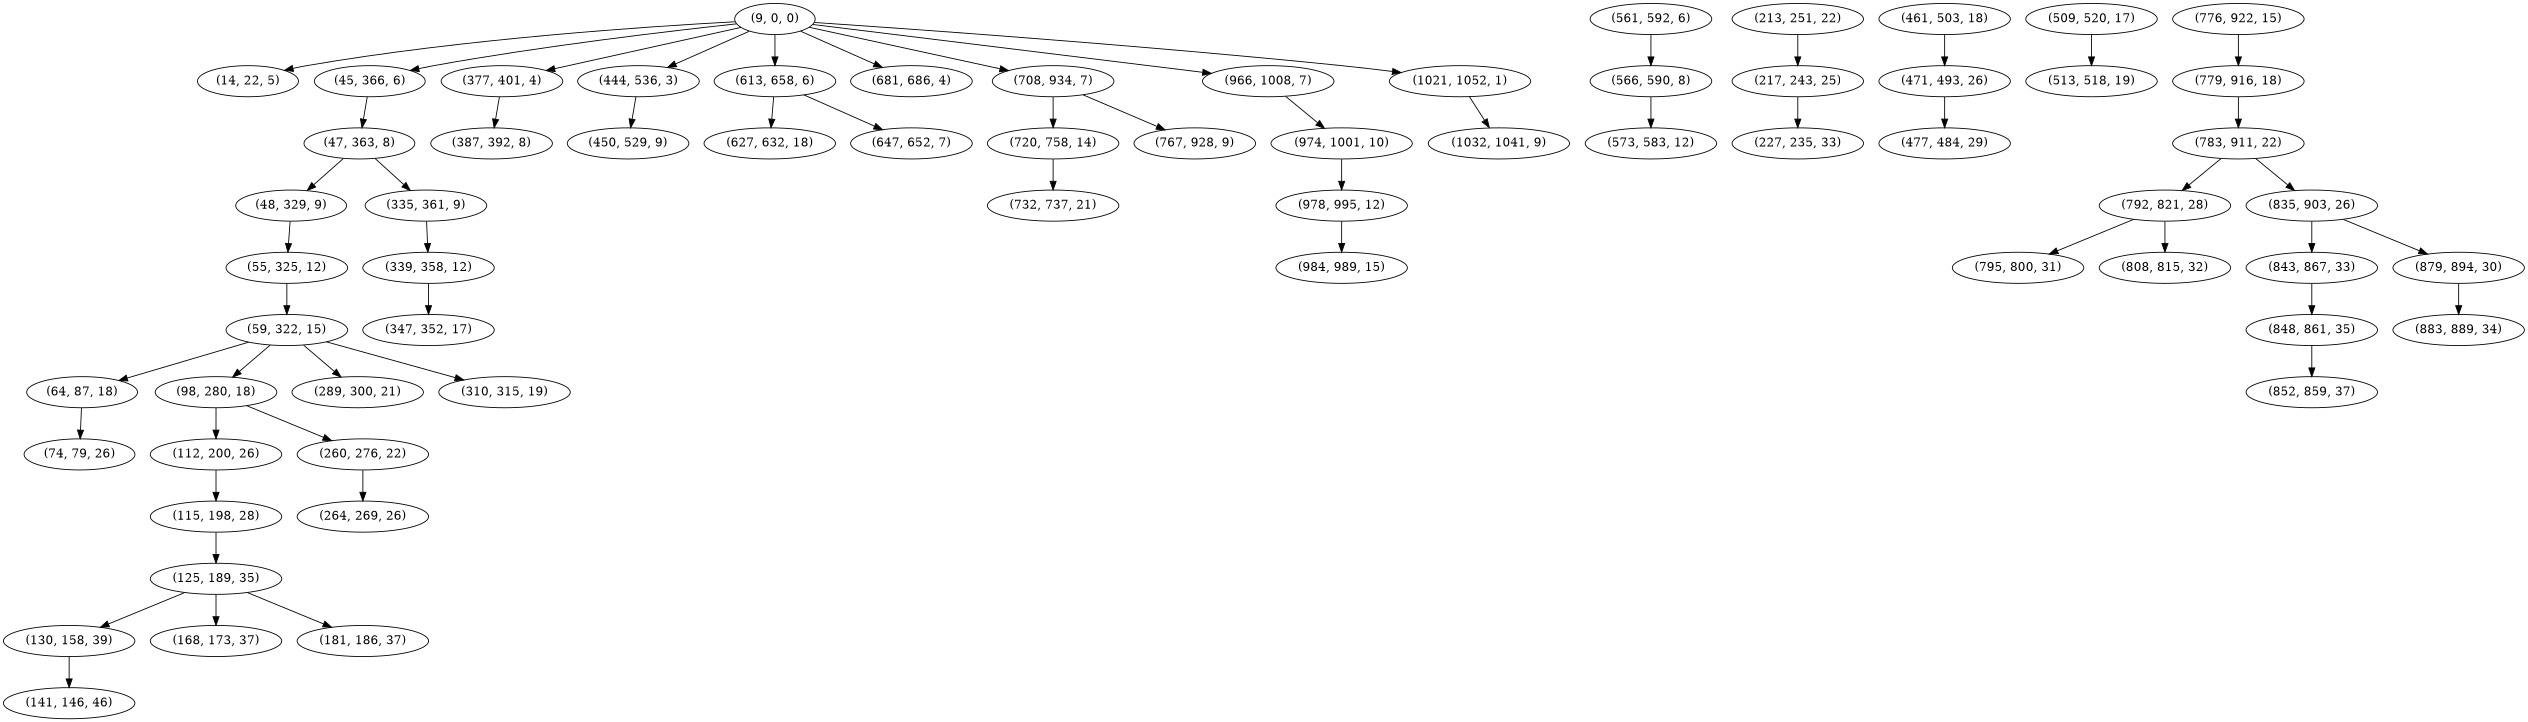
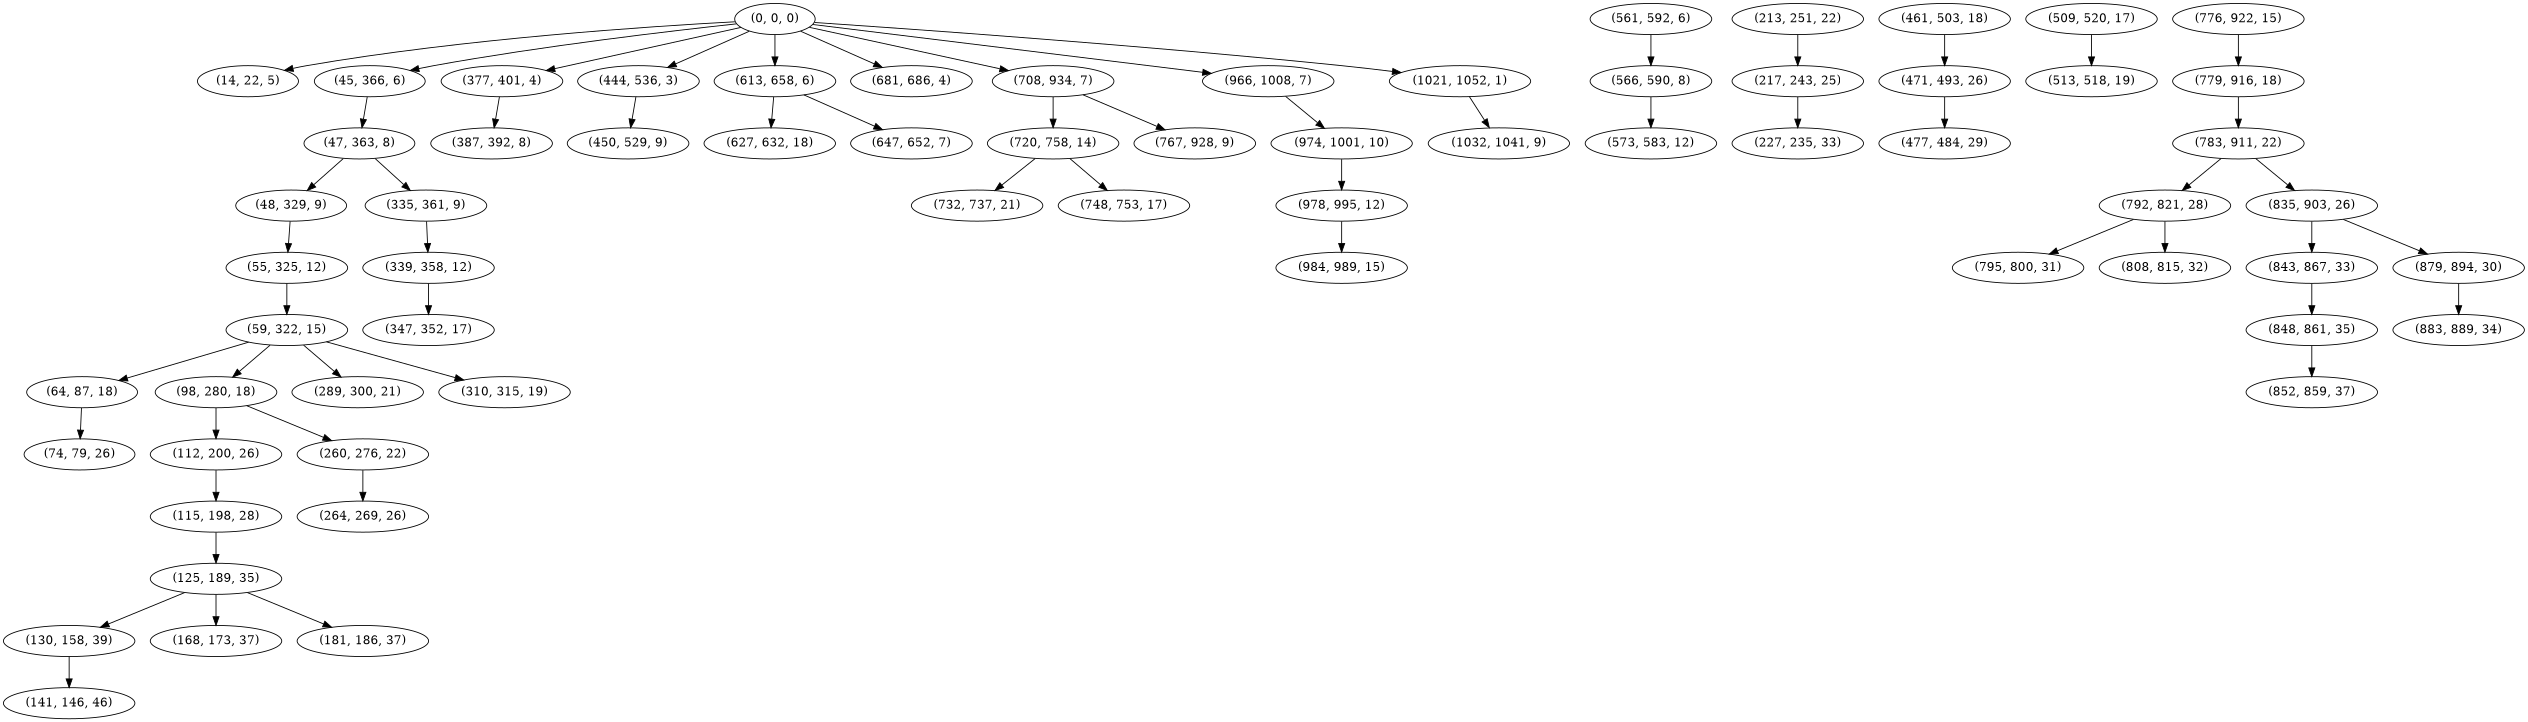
node "(9, 0, 0)": label "(9, 0, 0)" -> "(0, 0, 0)"
node "(748, 753, 17)": added
